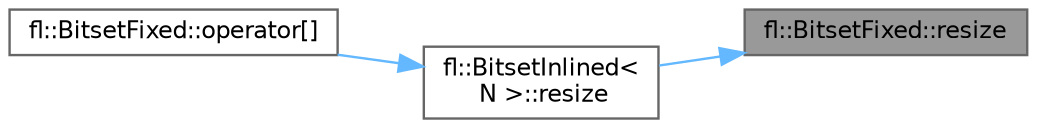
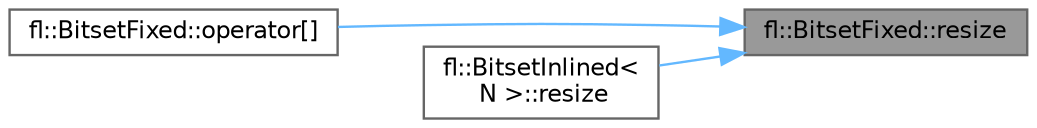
edge "fl::BitsetFixed::operator[]" -> "fl::BitsetInlined< N >::resize": now "fl::BitsetFixed::operator[]" -> "fl::BitsetFixed::resize"
